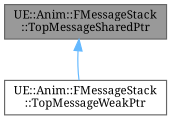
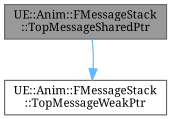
edge "UE::Anim::FMessageStack ::TopMessageWeakPtr" -> "UE::Anim::FMessageStack ::TopMessageSharedPtr": reversed
